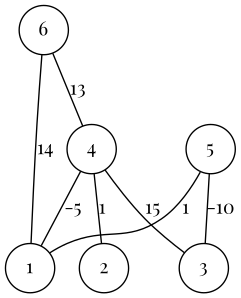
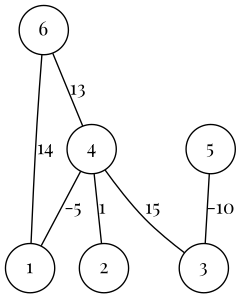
edge "5" -- "1": removed, label "1"
